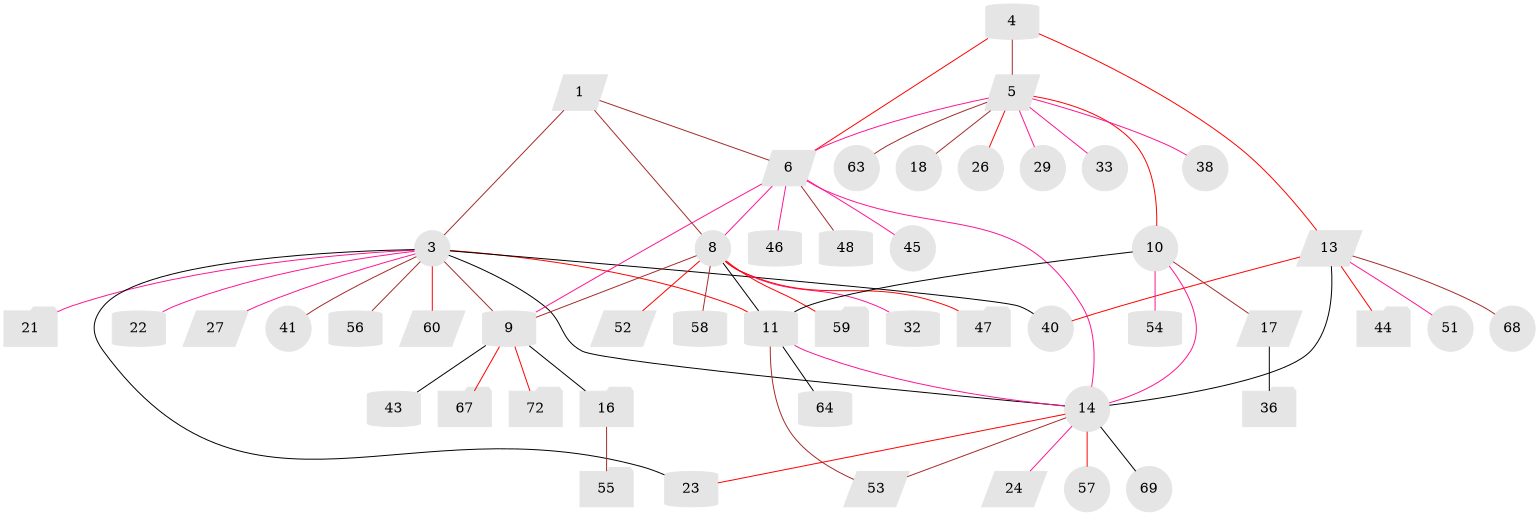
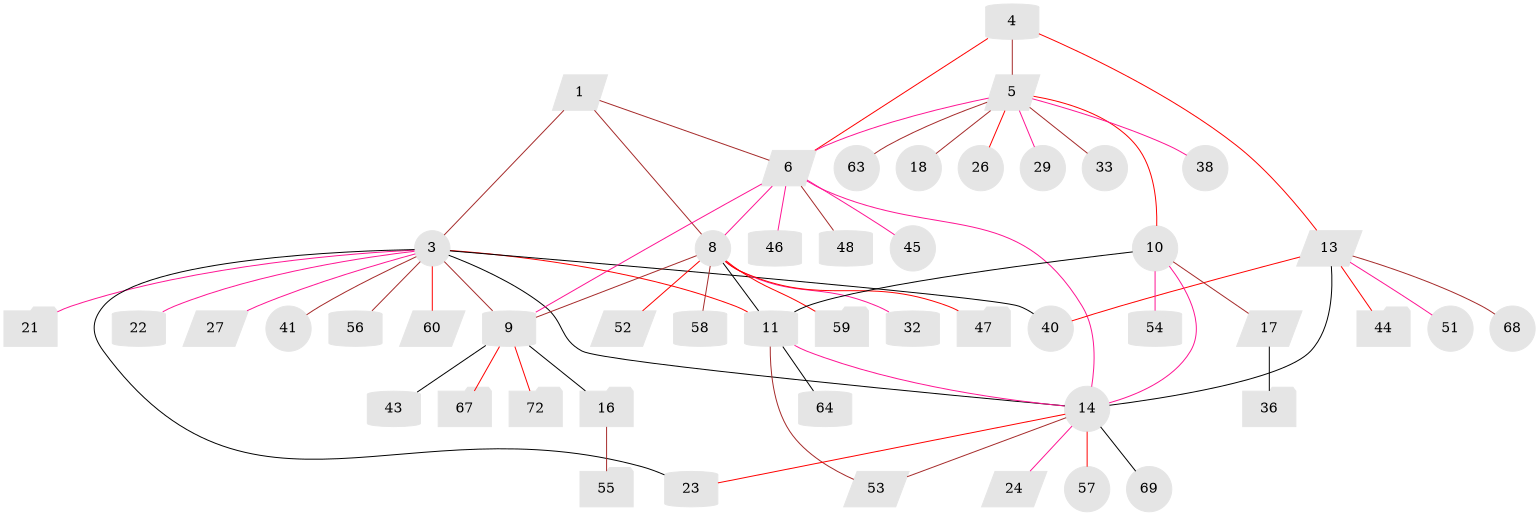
edge "5" -- "33": color deeppink -> brown
